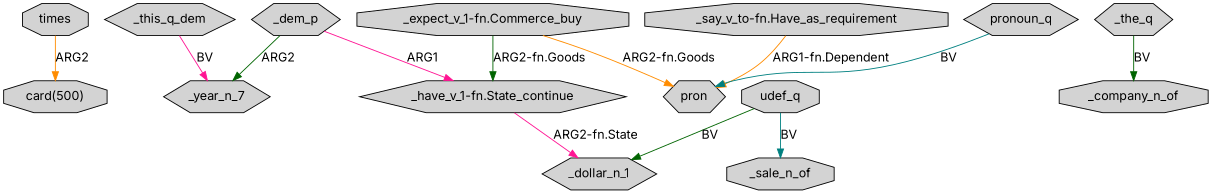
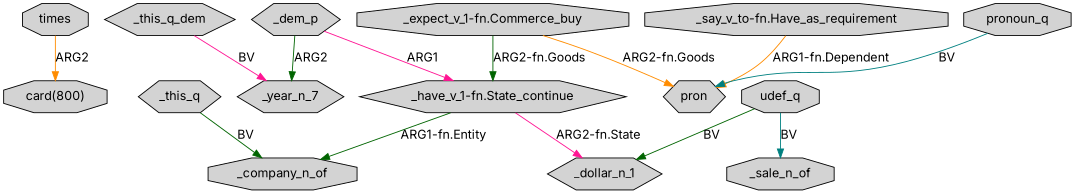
node "pronoun_q": shape hexagon -> octagon
node "_the_q": label "_the_q" -> "_this_q"
node "card(500)": label "card(500)" -> "card(800)"
edge "_have_v_1-fn.State_continue" -> "_company_n_of": added, label "ARG1-fn.Entity"
